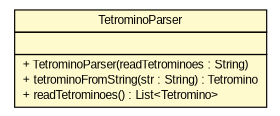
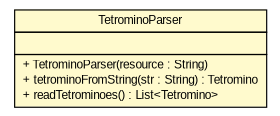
node "TetrominoParser": text "+ TetrominoParser(readTetrominoes : String)" -> "+ TetrominoParser(resource : String)"
